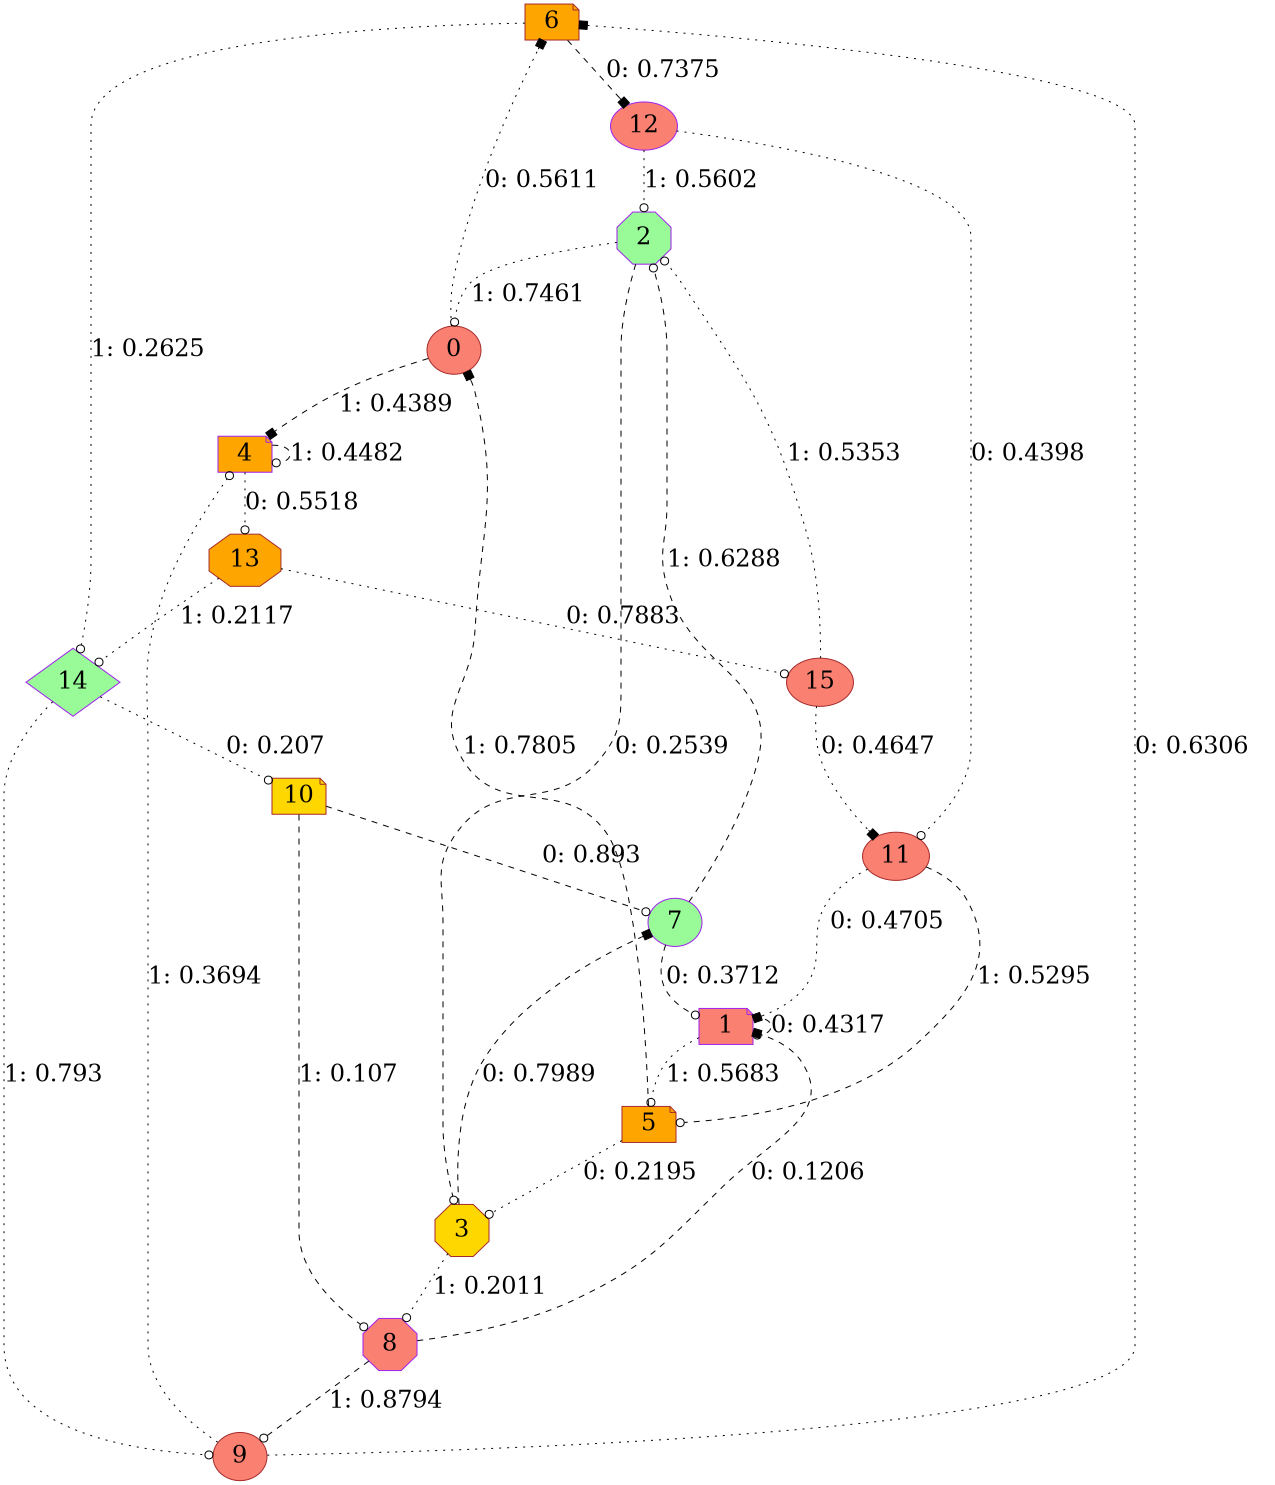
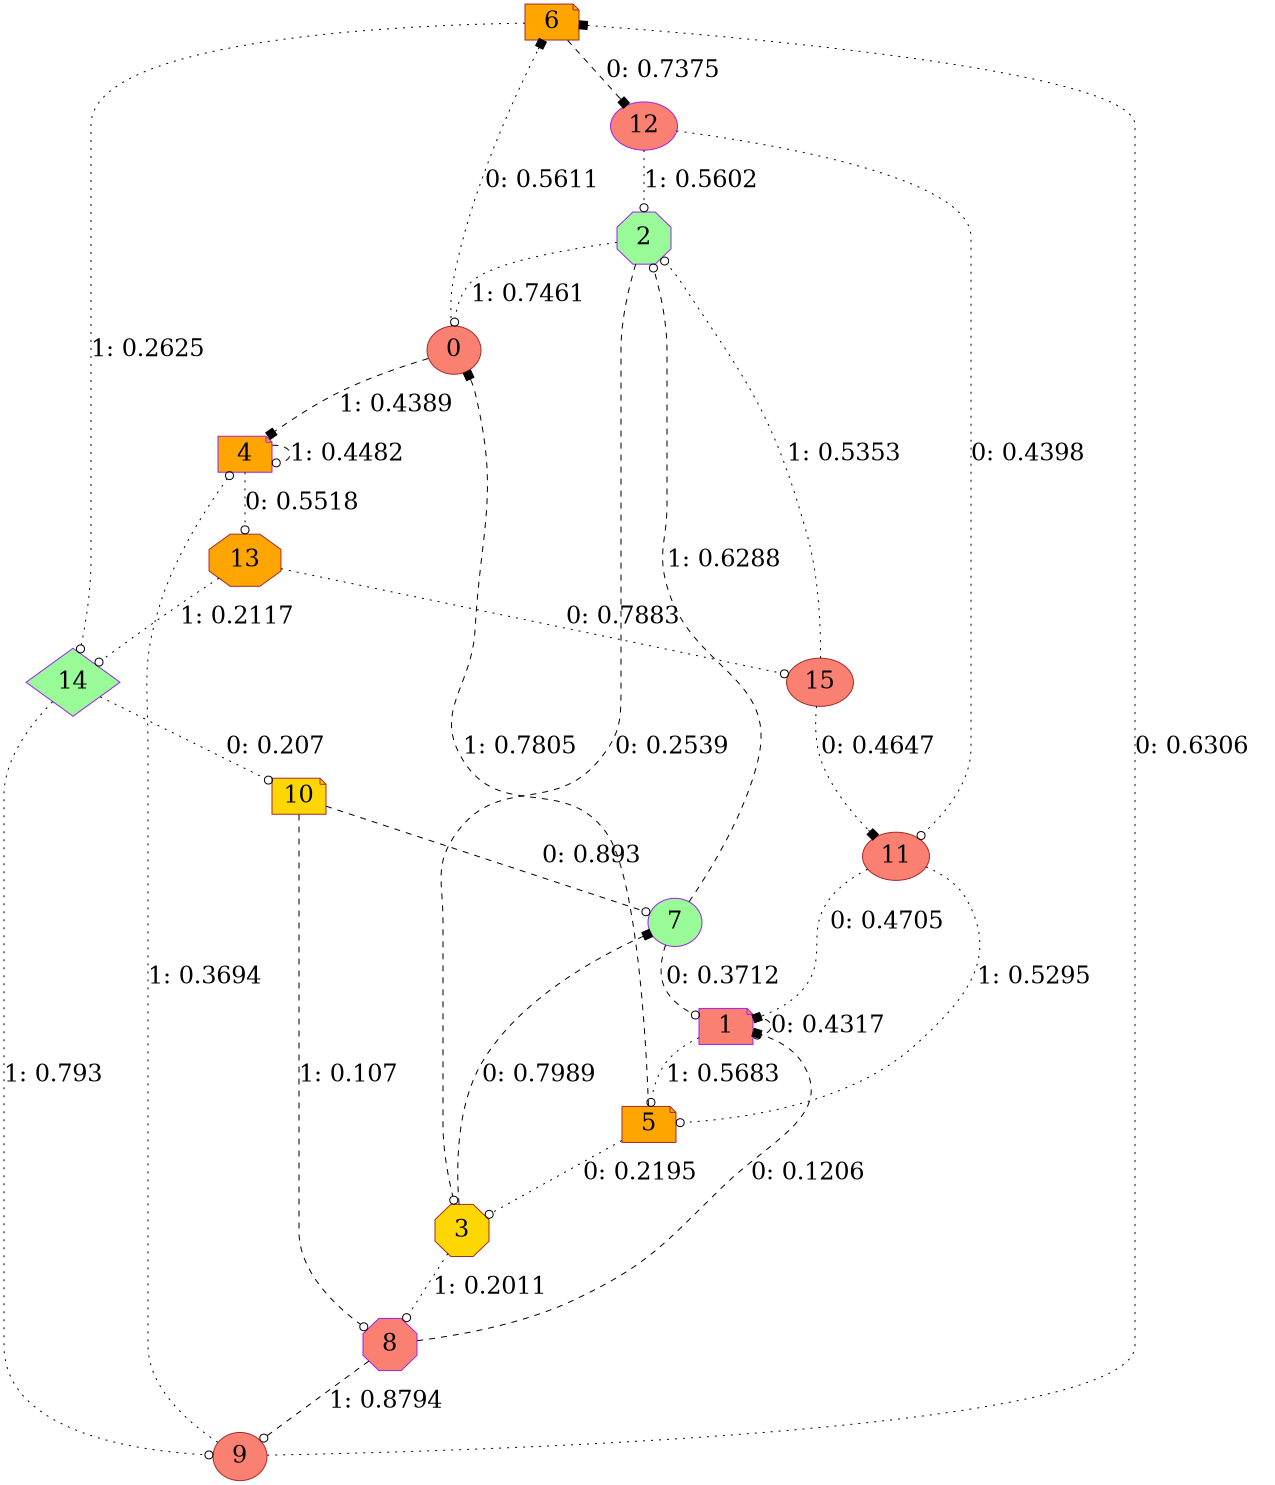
edge "11" -> "5": style dashed -> dotted
